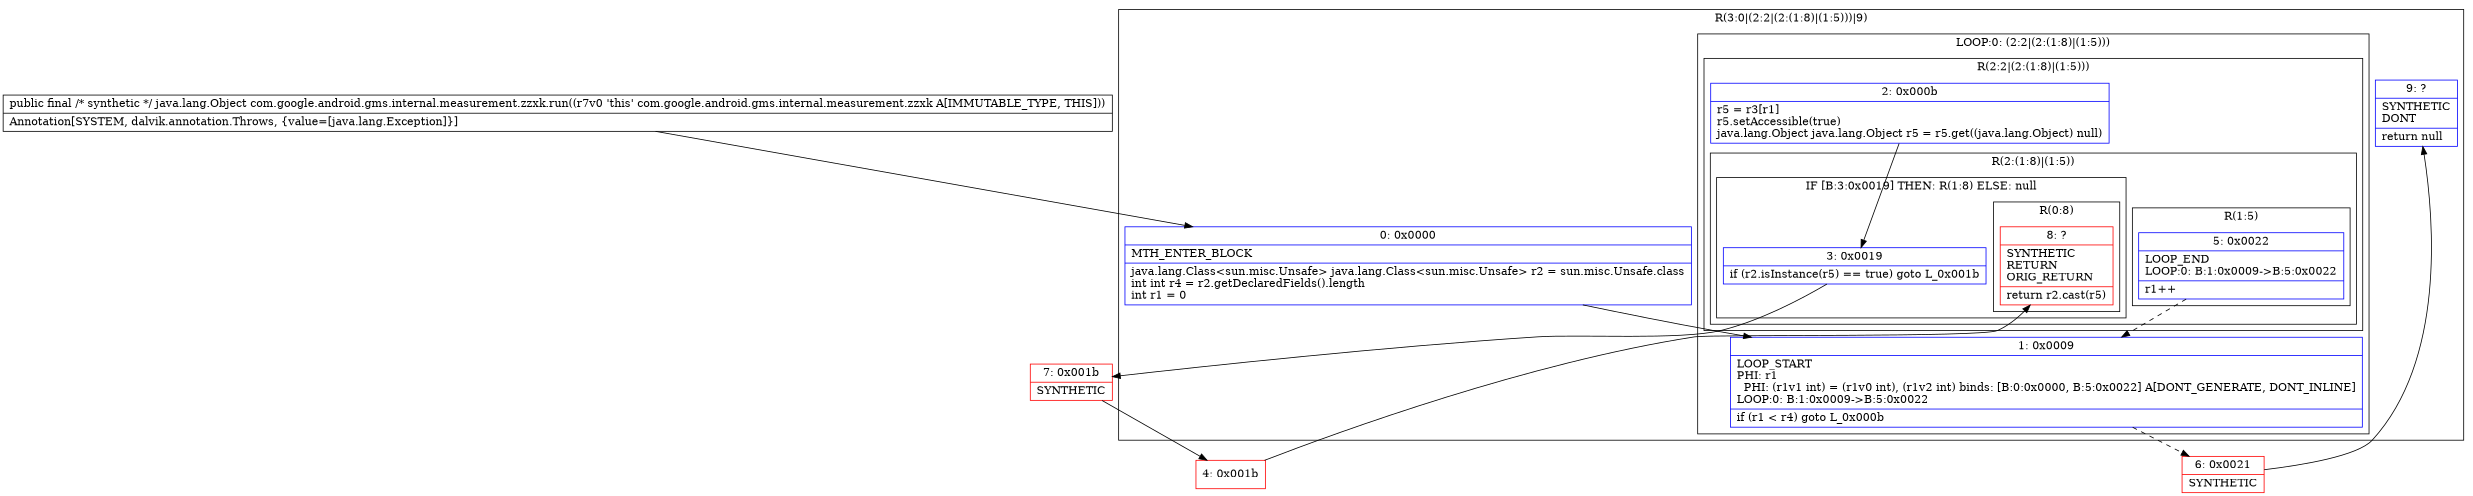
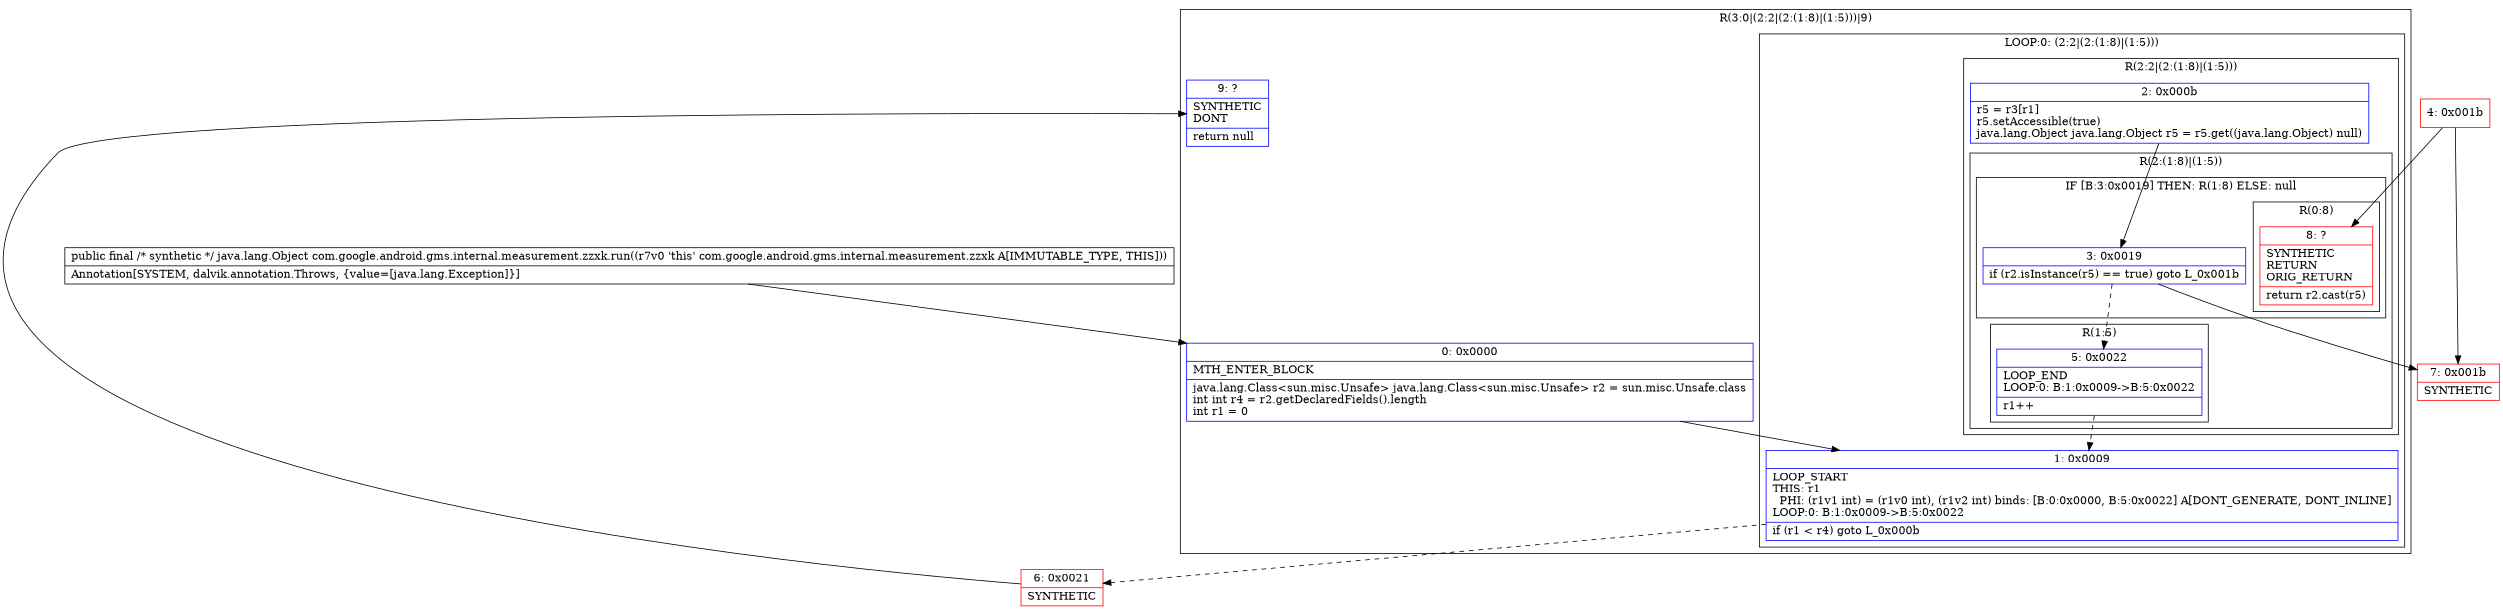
edge "3: 0x0019" -> "5: 0x0022": added
node "1: 0x0009": text "PHI: r1" -> "THIS: r1"
edge "7: 0x001b" -> "4: 0x001b": reversed
